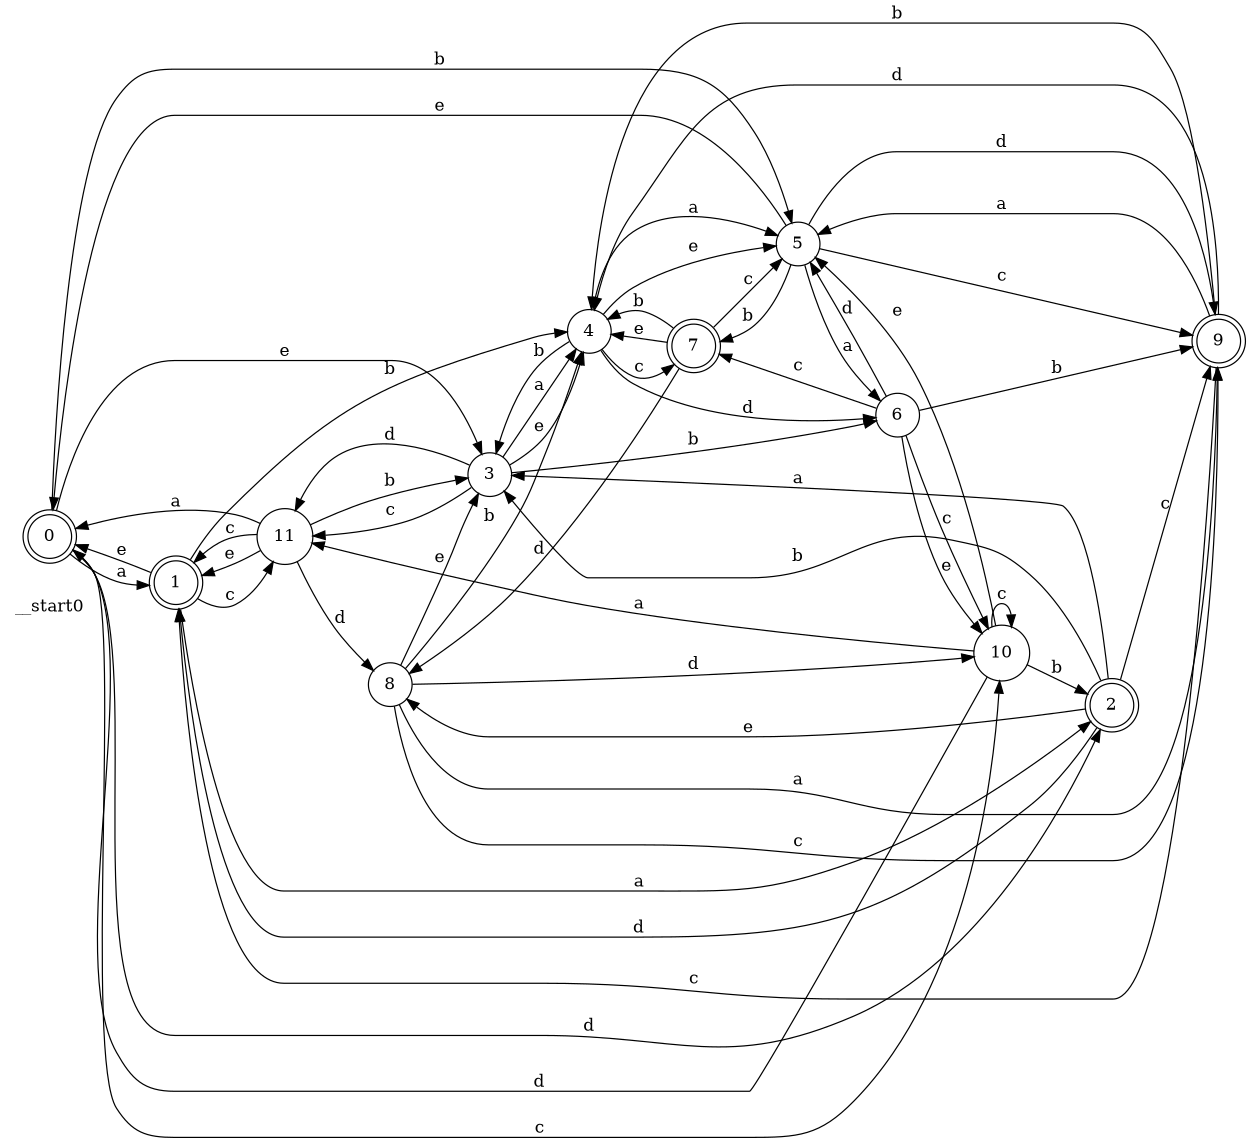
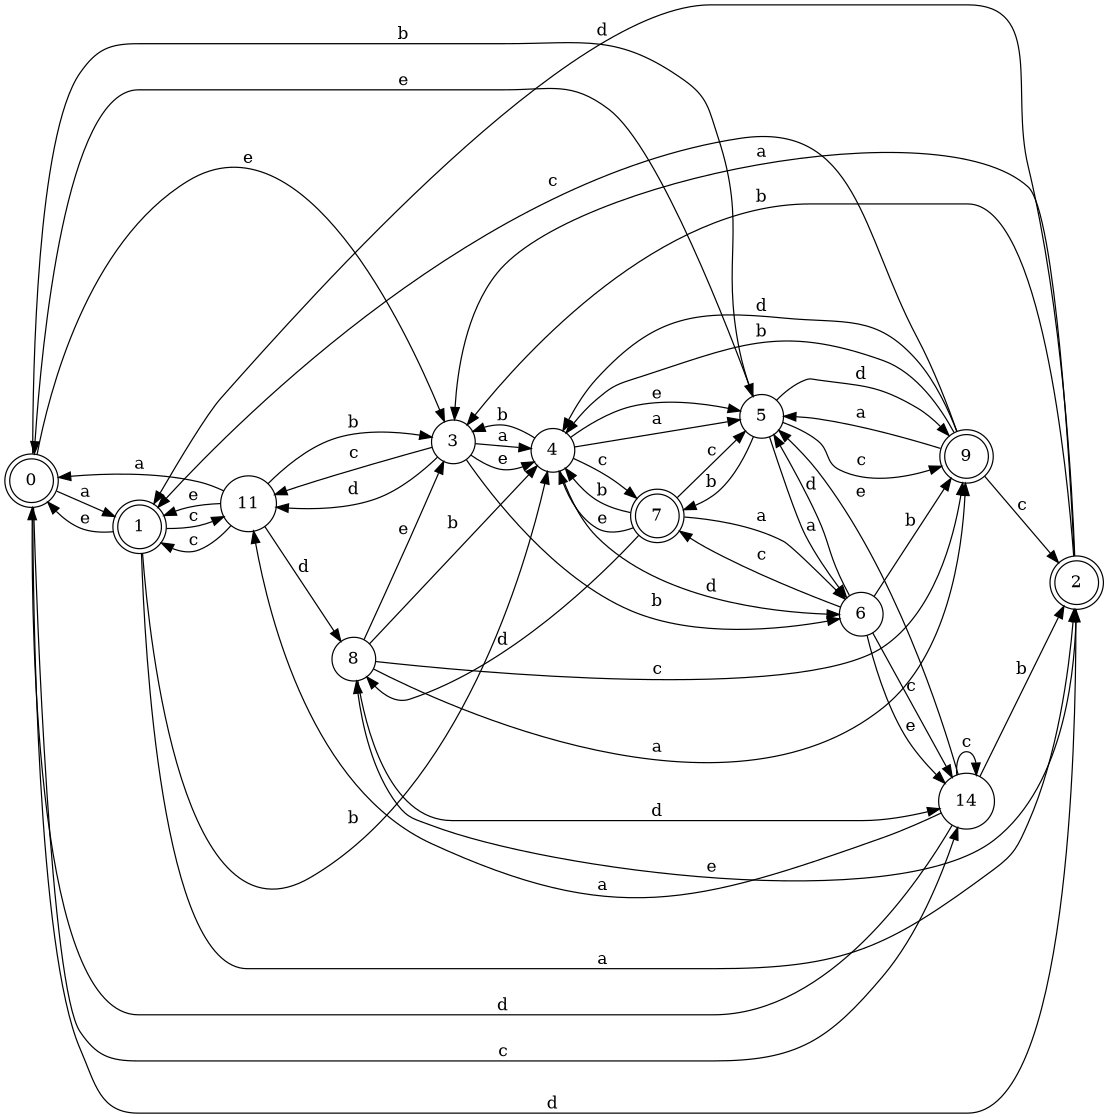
edge "2" -> "9": reversed
edge "7" -> "6": added, label "a"
node "__start0": removed
node "10": label "10" -> "14"
